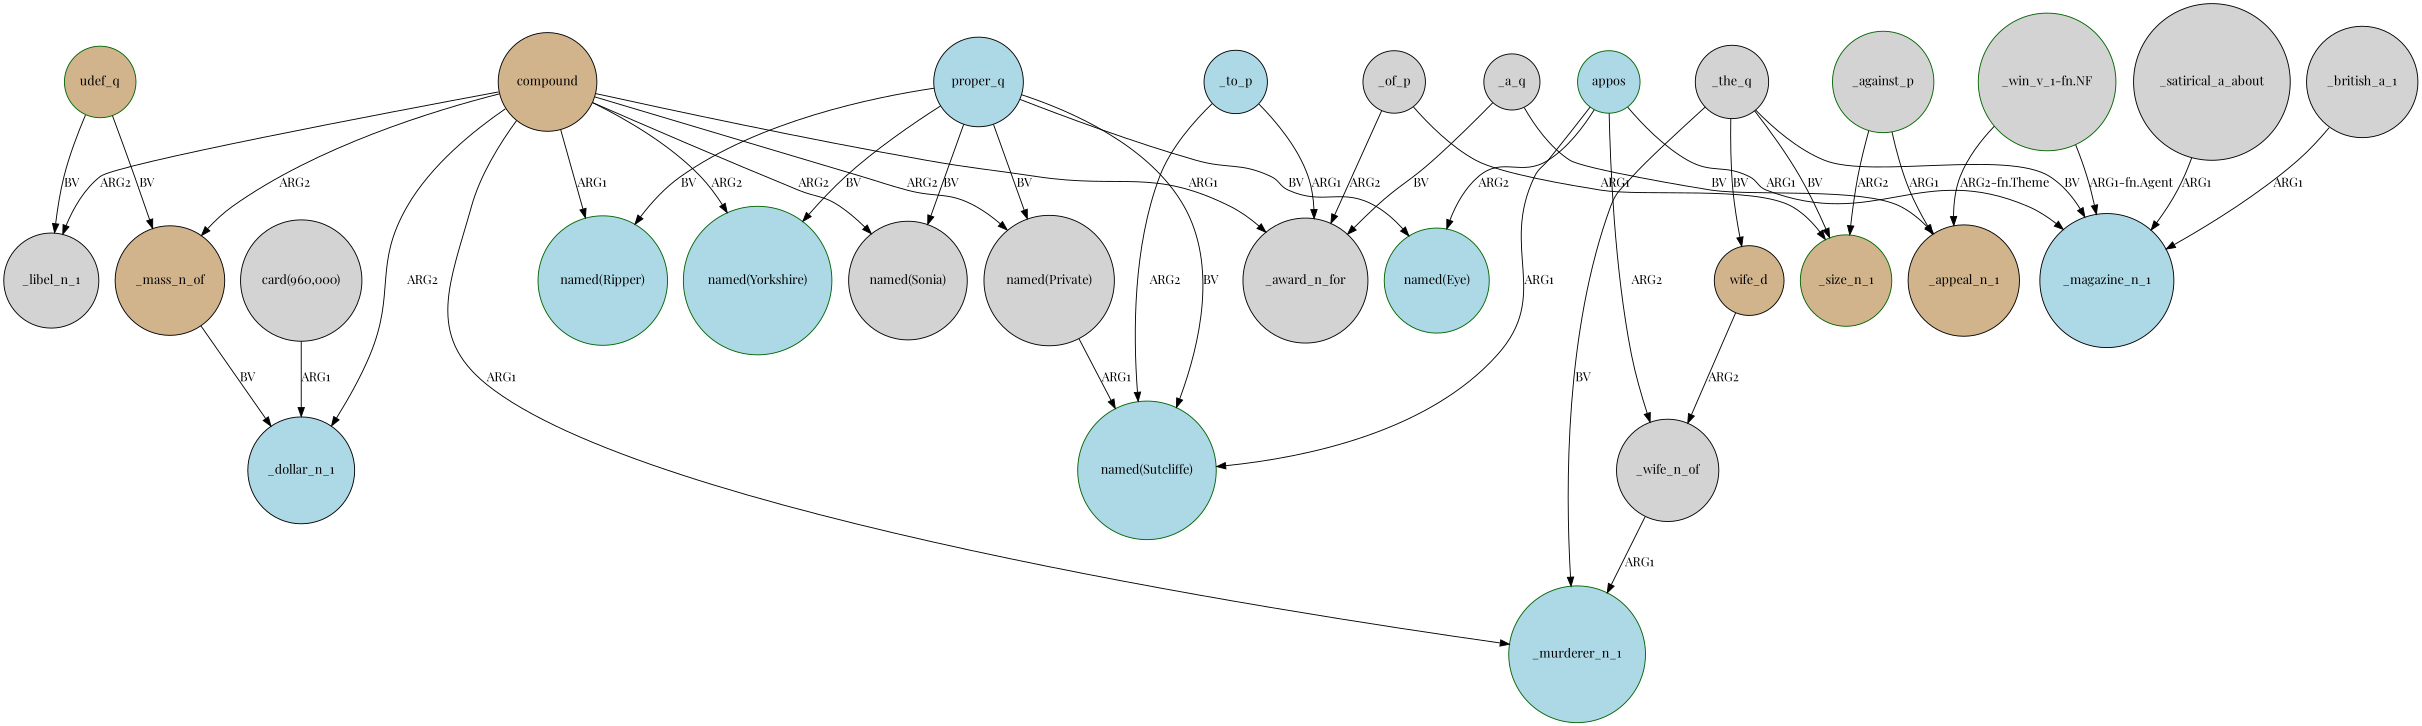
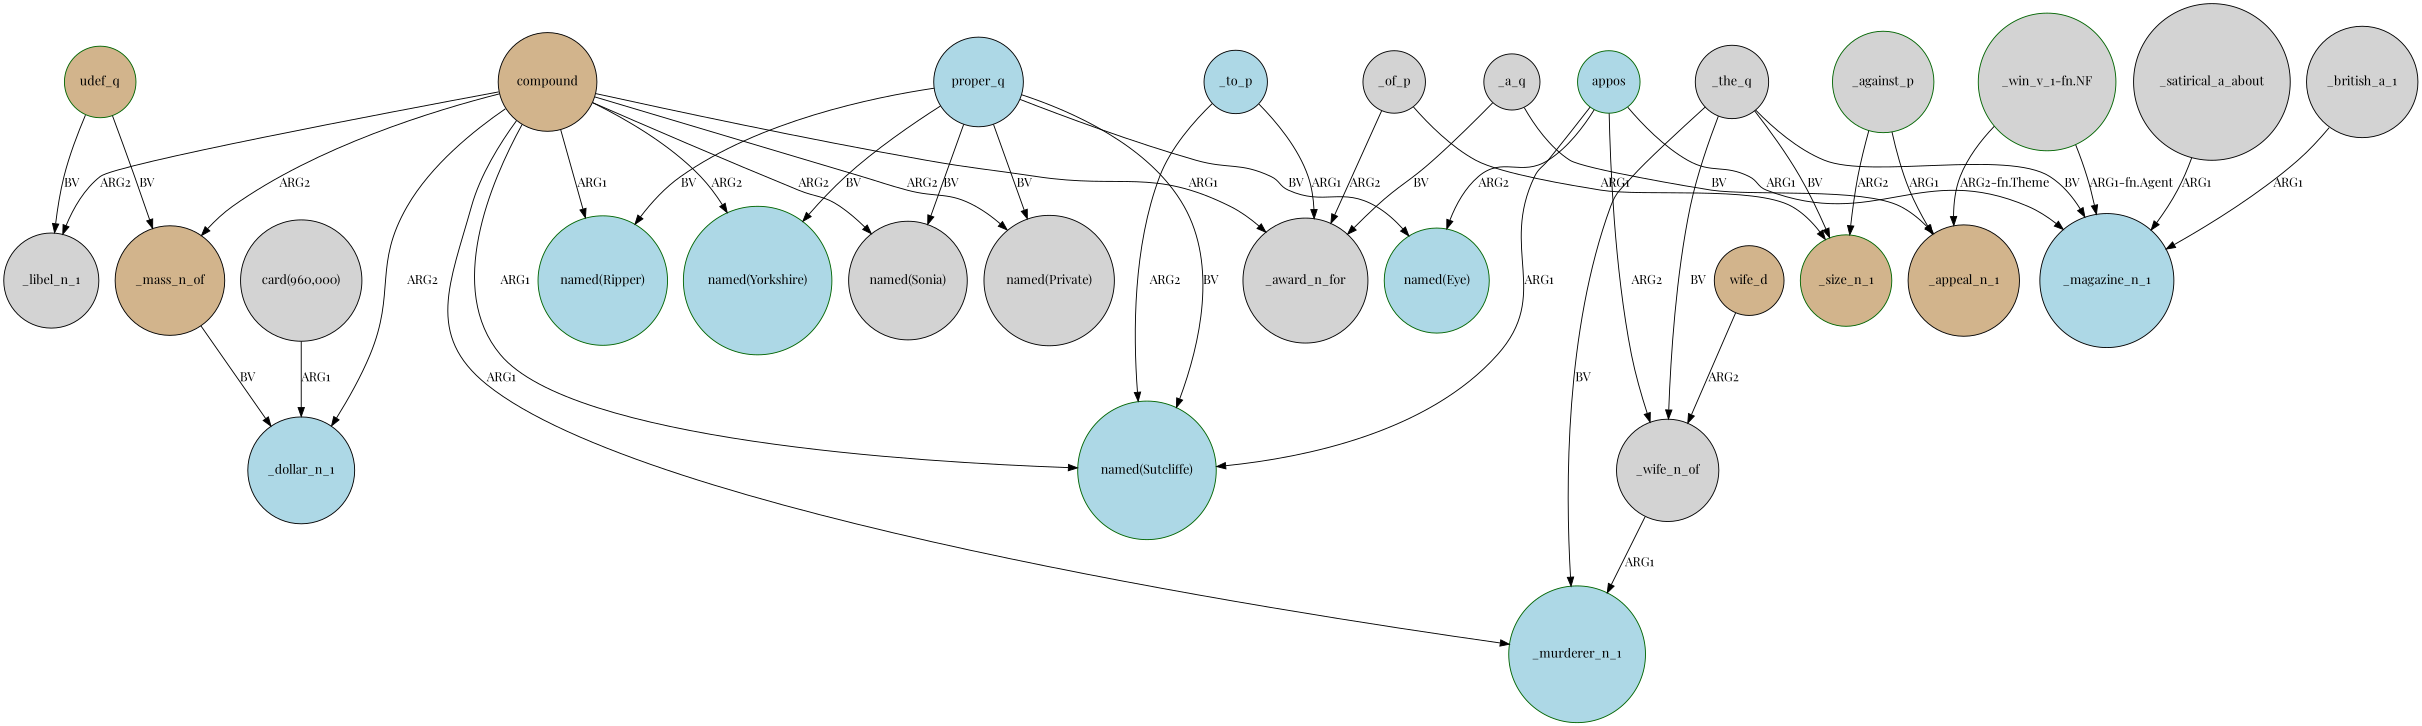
edge "_the_q" -> "wife_d": now "_the_q" -> "_wife_n_of"
edge "named(Private)" -> "named(Sutcliffe)": now "compound" -> "named(Sutcliffe)"
